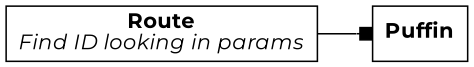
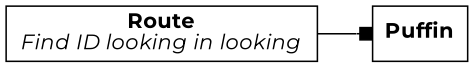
node "Route": text "Find ID looking in params" -> "Find ID looking in looking"
